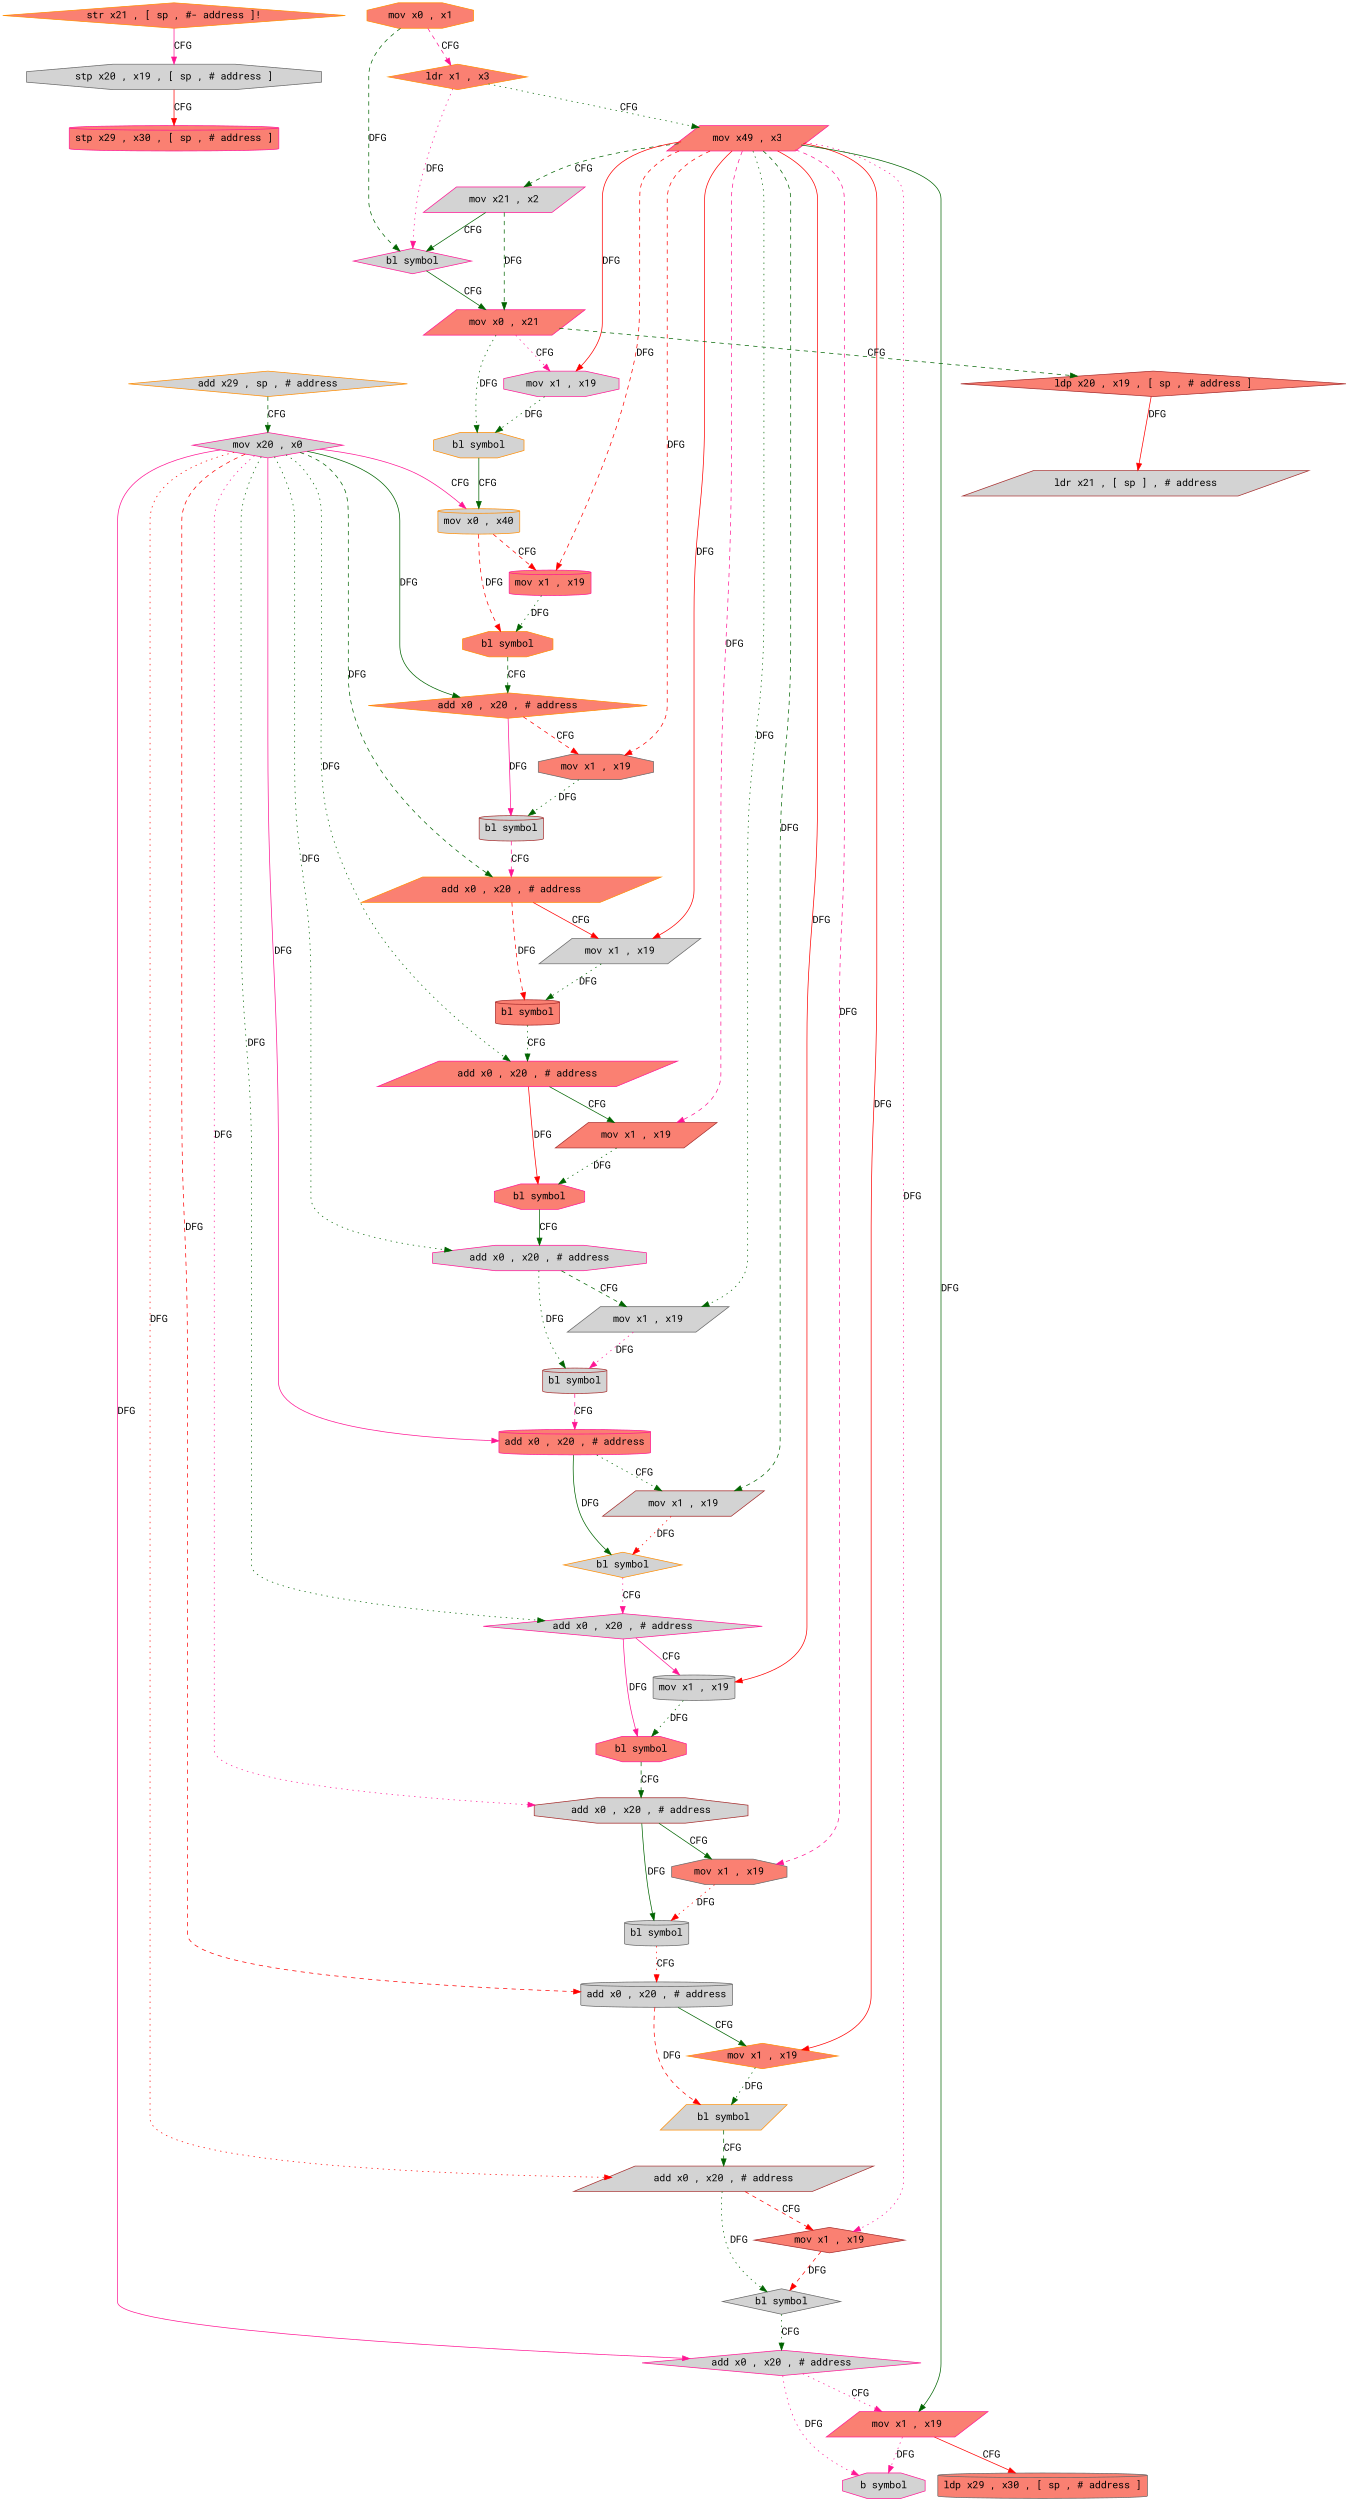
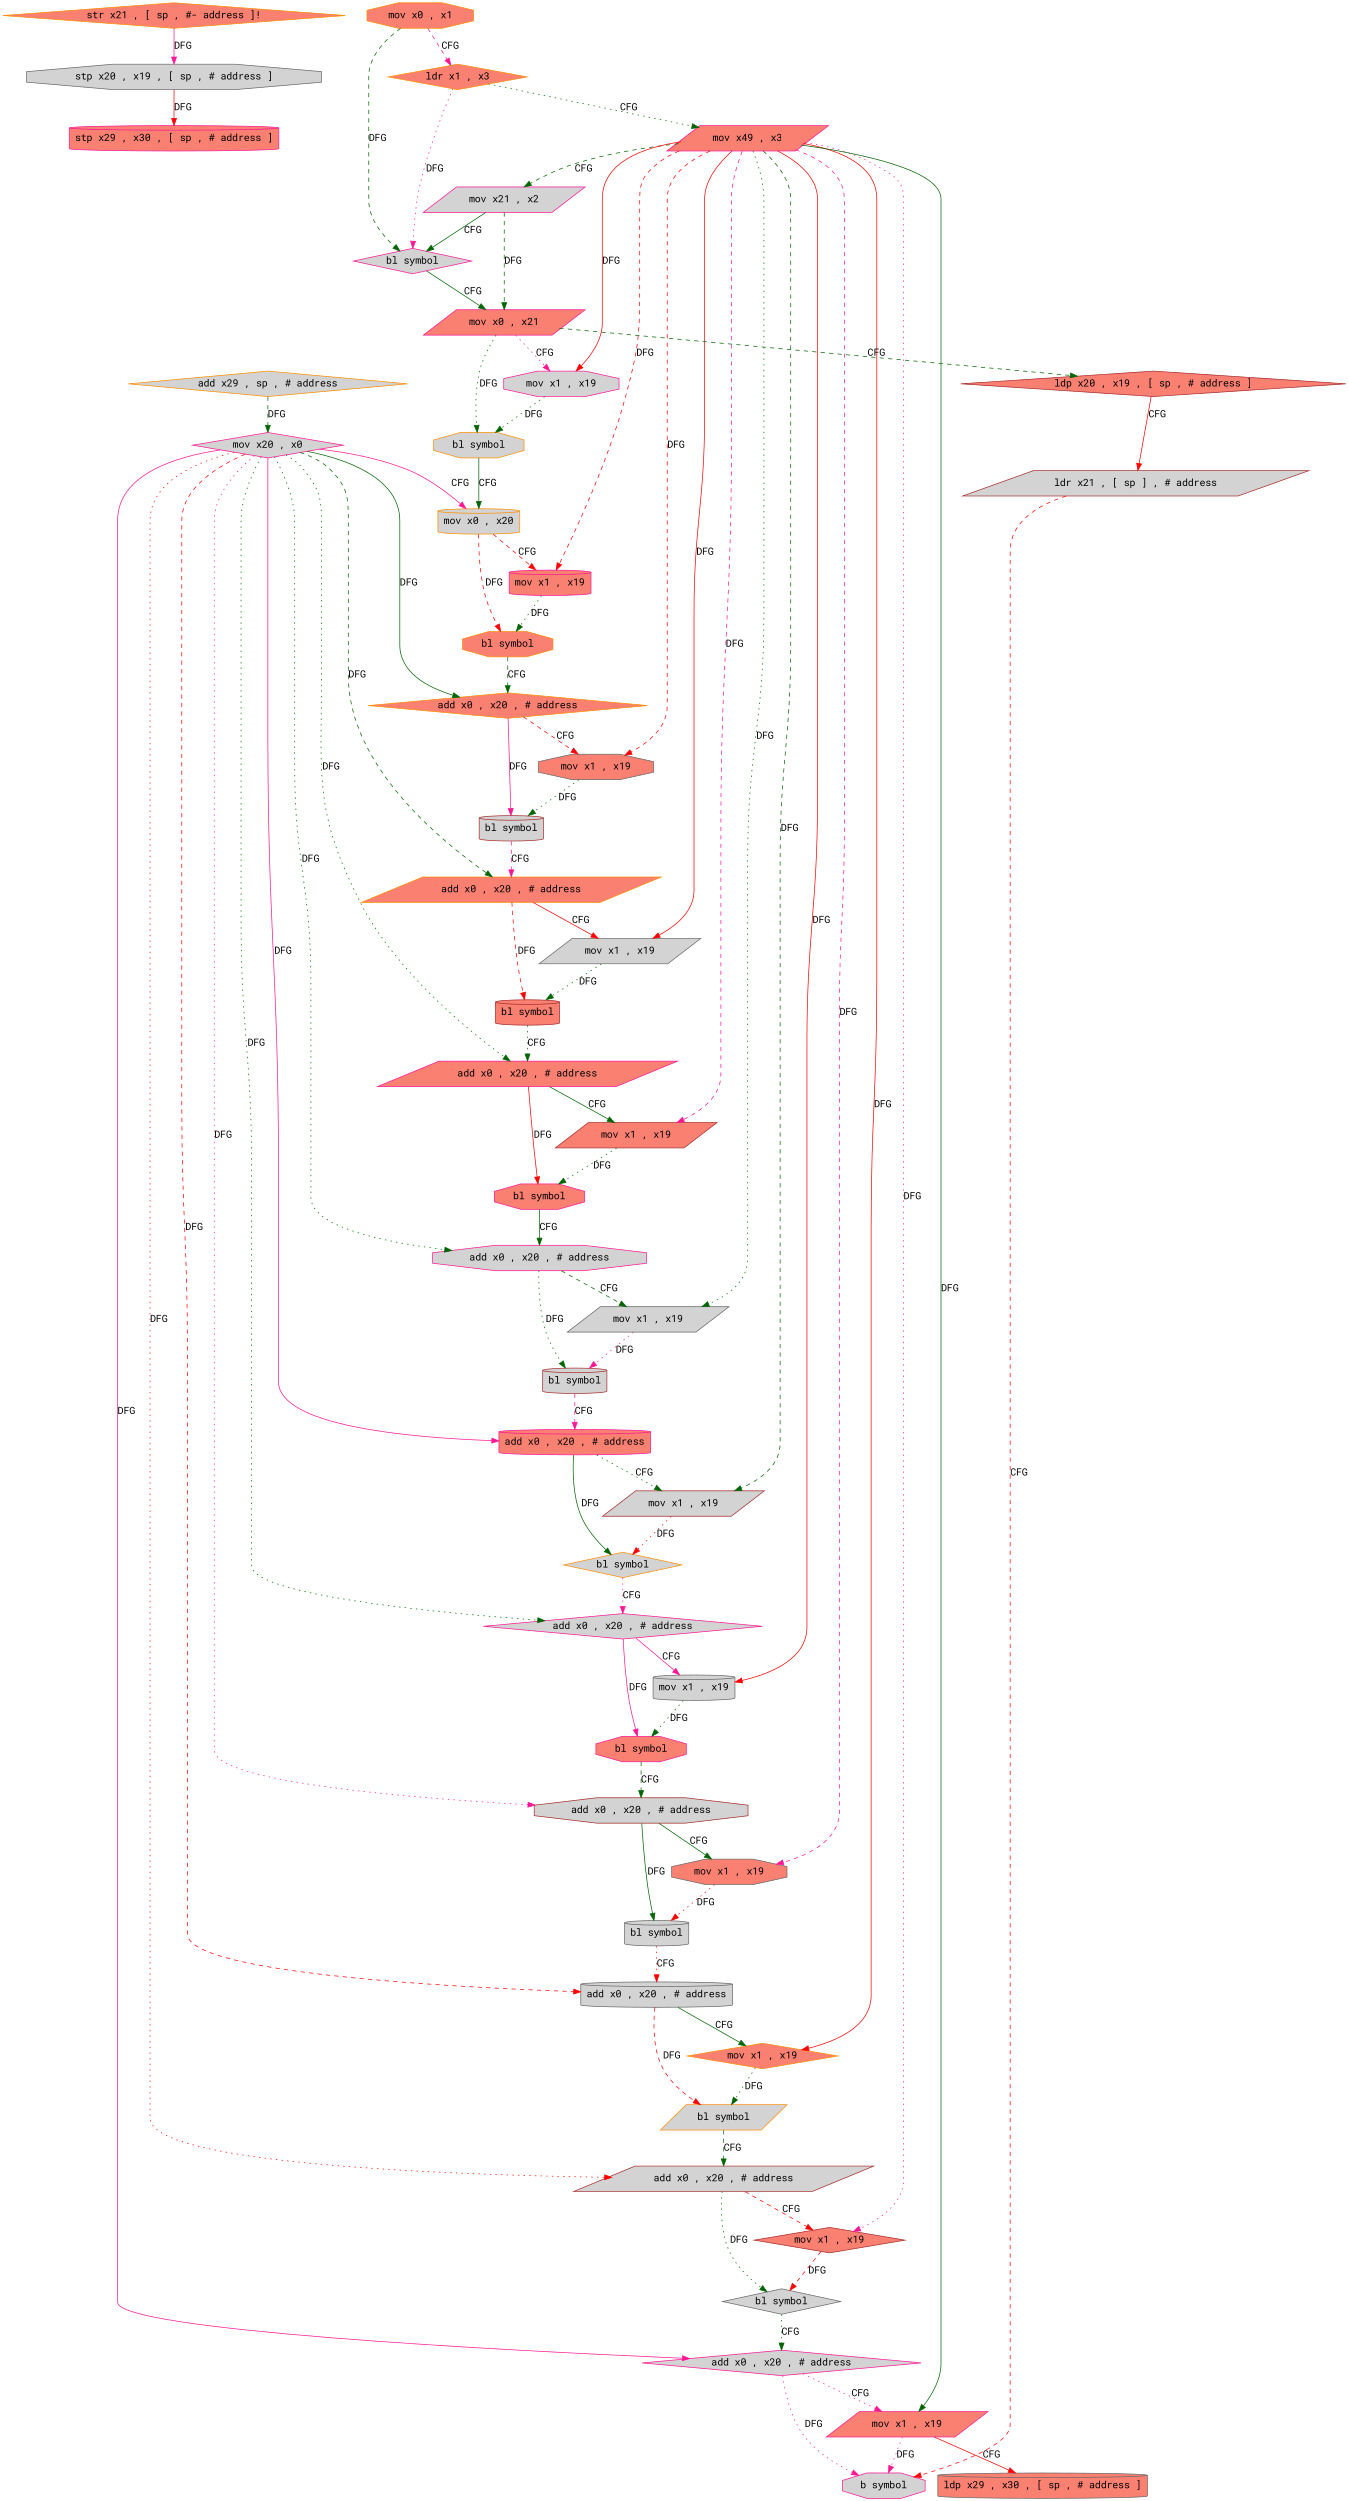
edge "str x21 , [ sp , #- address ]!" -> "stp x20 , x19 , [ sp , # address ]": label "CFG" -> "DFG"
edge "stp x20 , x19 , [ sp , # address ]" -> "stp x29 , x30 , [ sp , # address ]": label "CFG" -> "DFG"
edge "add x29 , sp , # address" -> "mov x20 , x0": label "CFG" -> "DFG"
edge "ldp x20 , x19 , [ sp , # address ]" -> "ldr x21 , [ sp ] , # address": label "DFG" -> "CFG"
node "mov x0 , x40": label "mov x0 , x40" -> "mov x0 , x20"
edge "ldr x21 , [ sp ] , # address" -> "b symbol": added, label "CFG"
